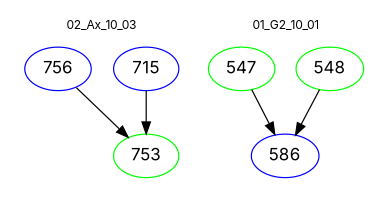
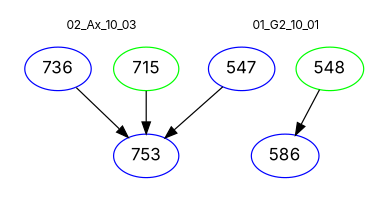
node "756": label "756" -> "736"
node "715": color blue -> green
node "547": color green -> blue
edge "547" -> "586": now "547" -> "753"
node "753": color green -> blue
